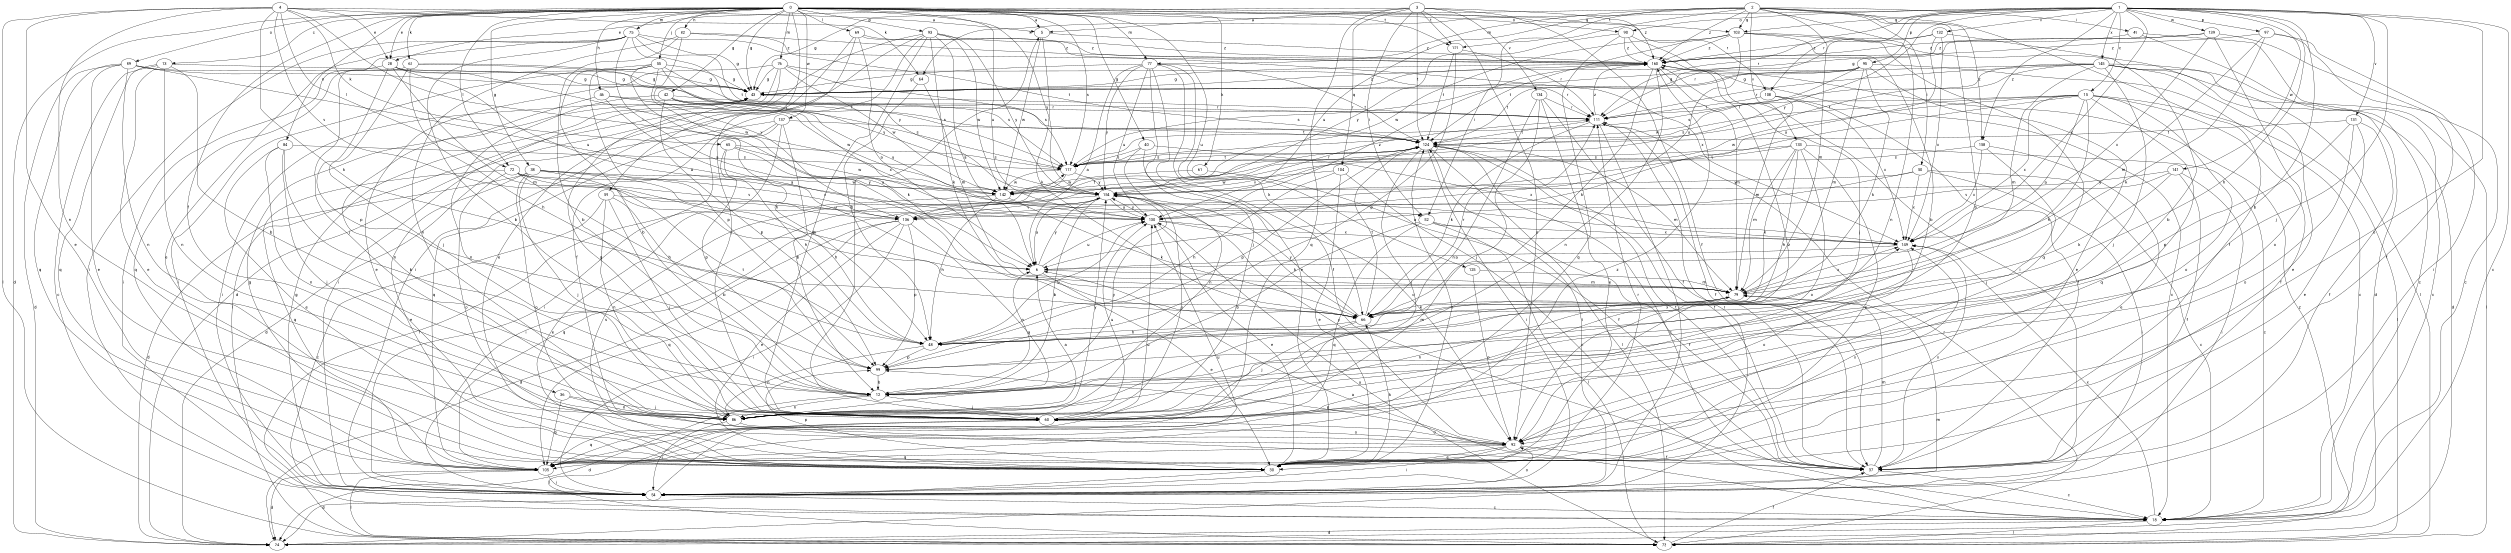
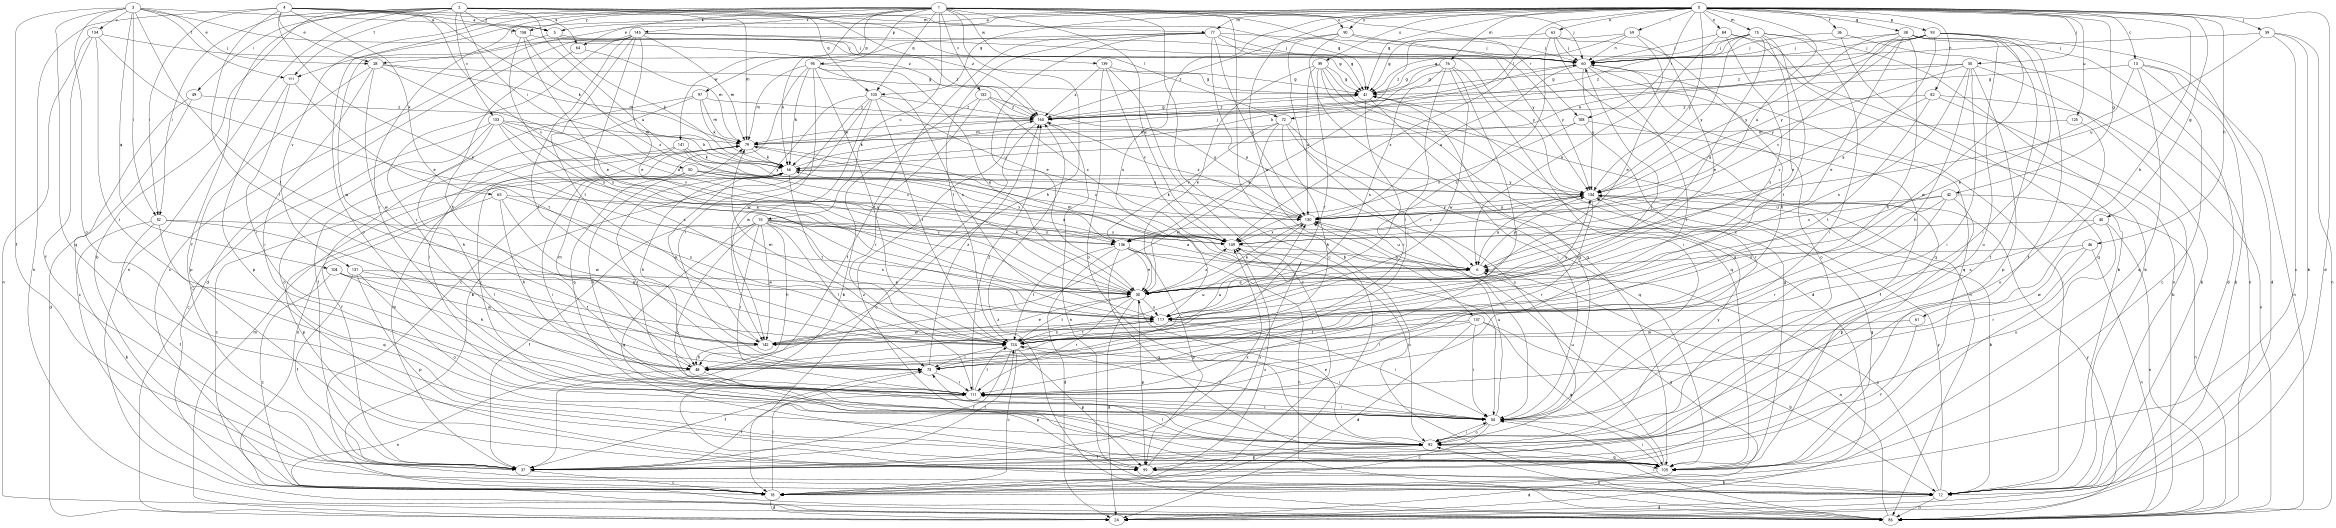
edge "69" -> "60": label "j" -> "n"
edge "60" -> "5": reversed
